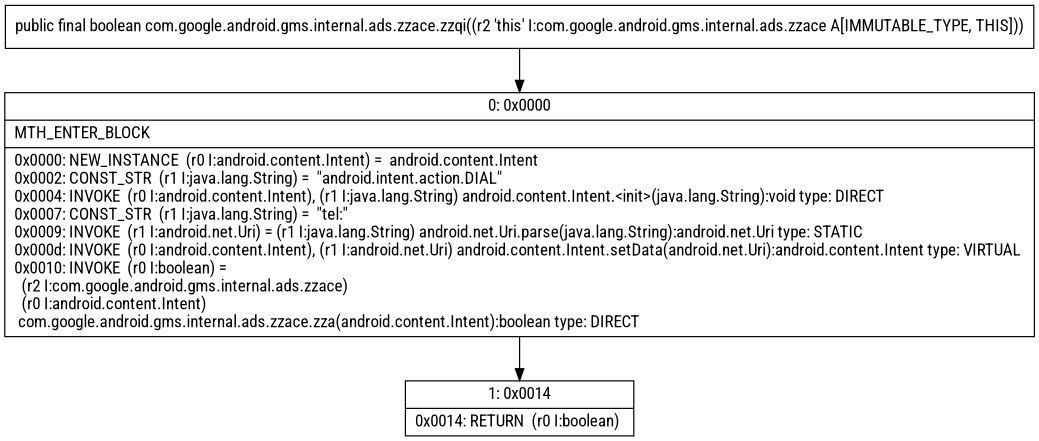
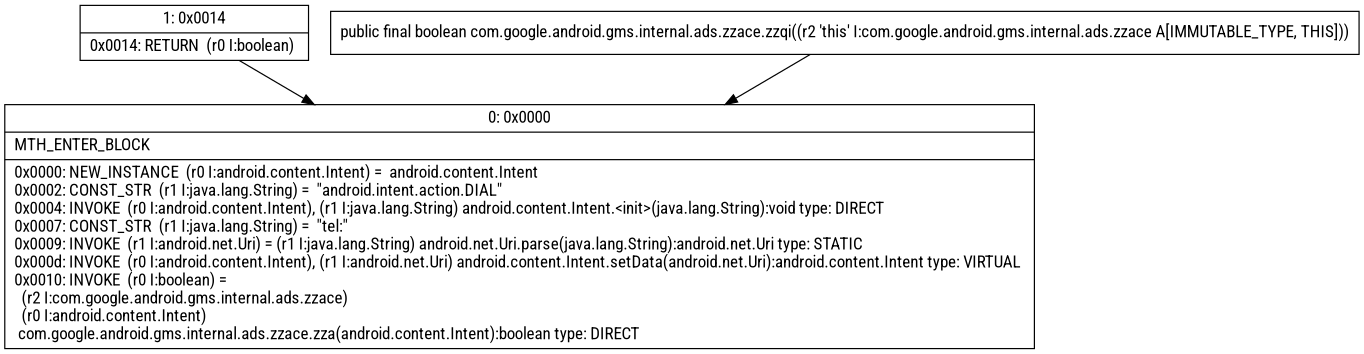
edge "0: 0x0000" -> "1: 0x0014": reversed
